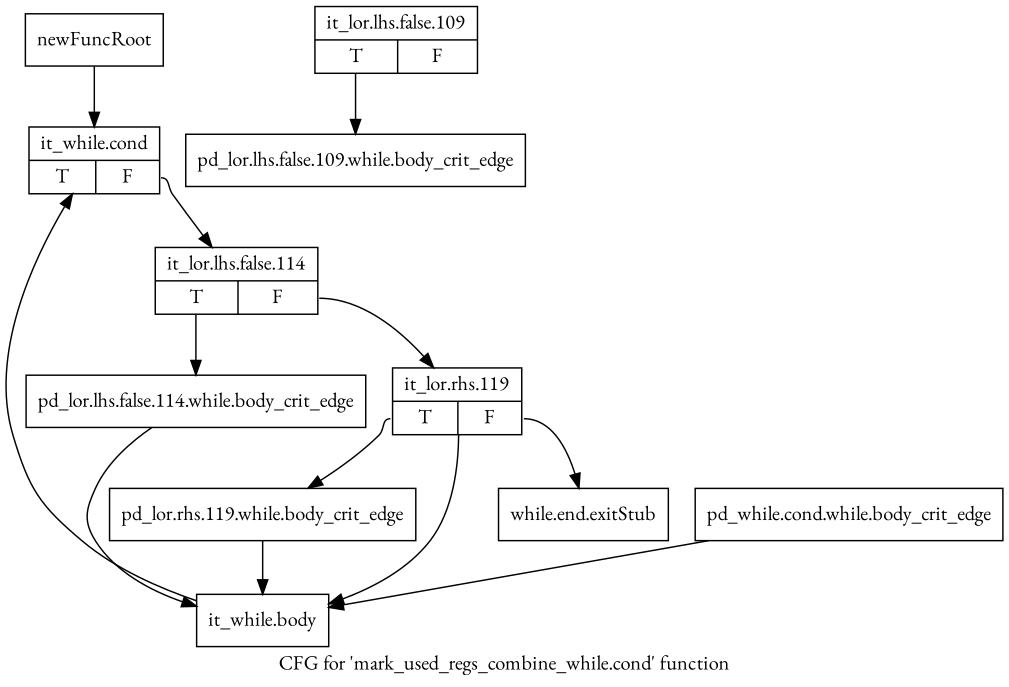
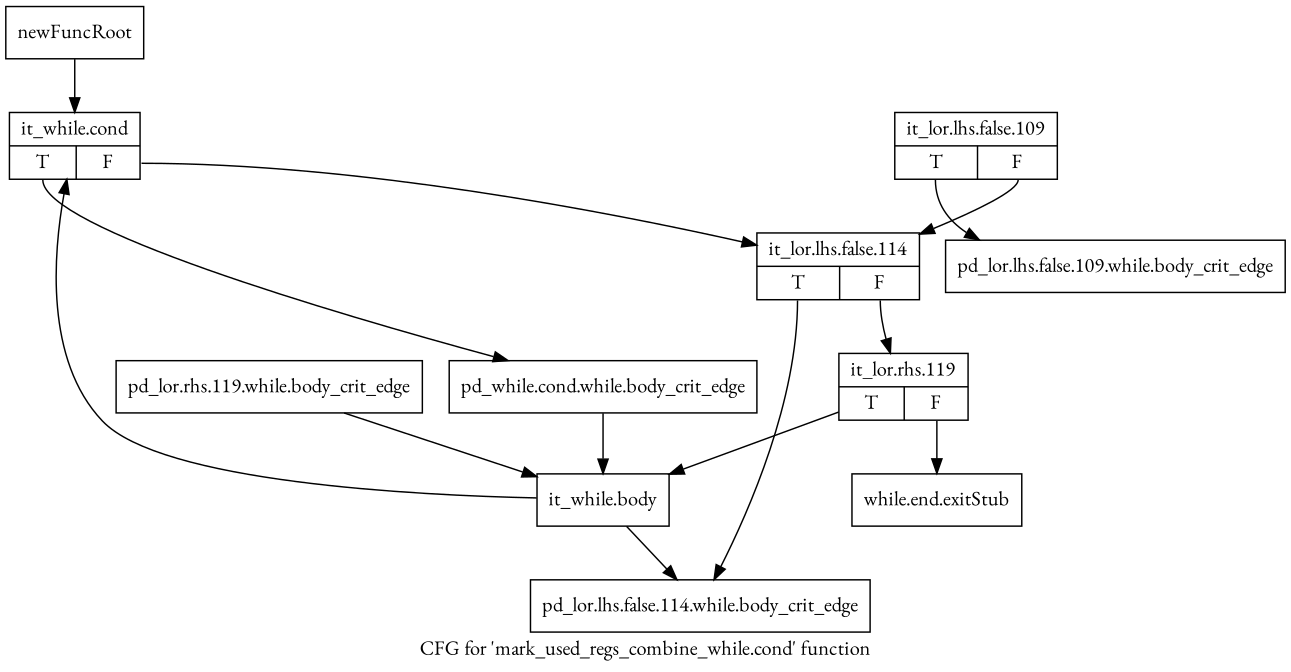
edge "it_lor.lhs.false.109" -> "it_lor.lhs.false.114": added
edge "it_while.cond" -> "pd_while.cond.while.body_crit_edge": added
edge "it_lor.rhs.119" -> "pd_lor.rhs.119.while.body_crit_edge": removed
edge "pd_lor.lhs.false.114.while.body_crit_edge" -> "it_while.body": reversed
